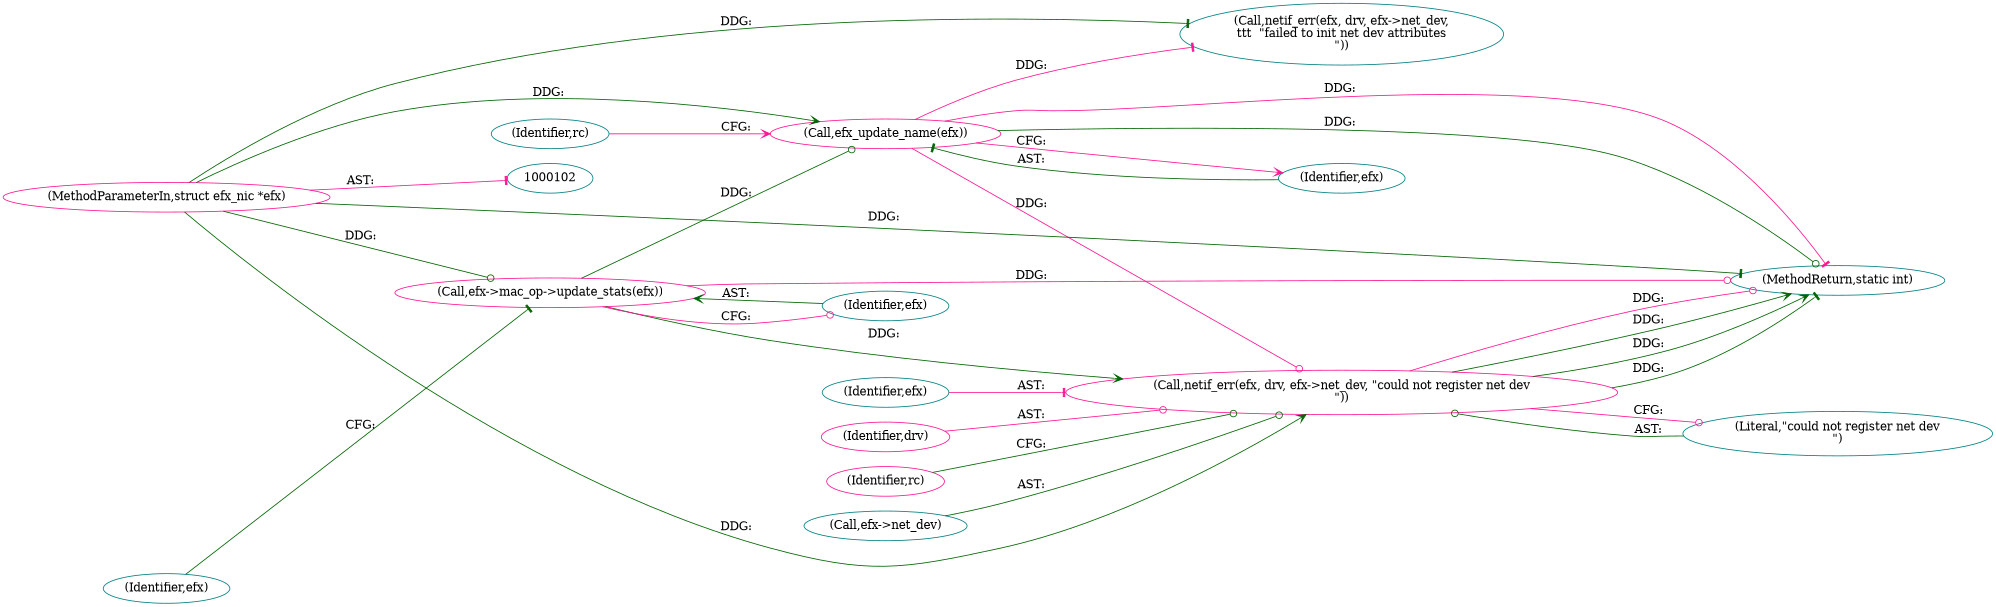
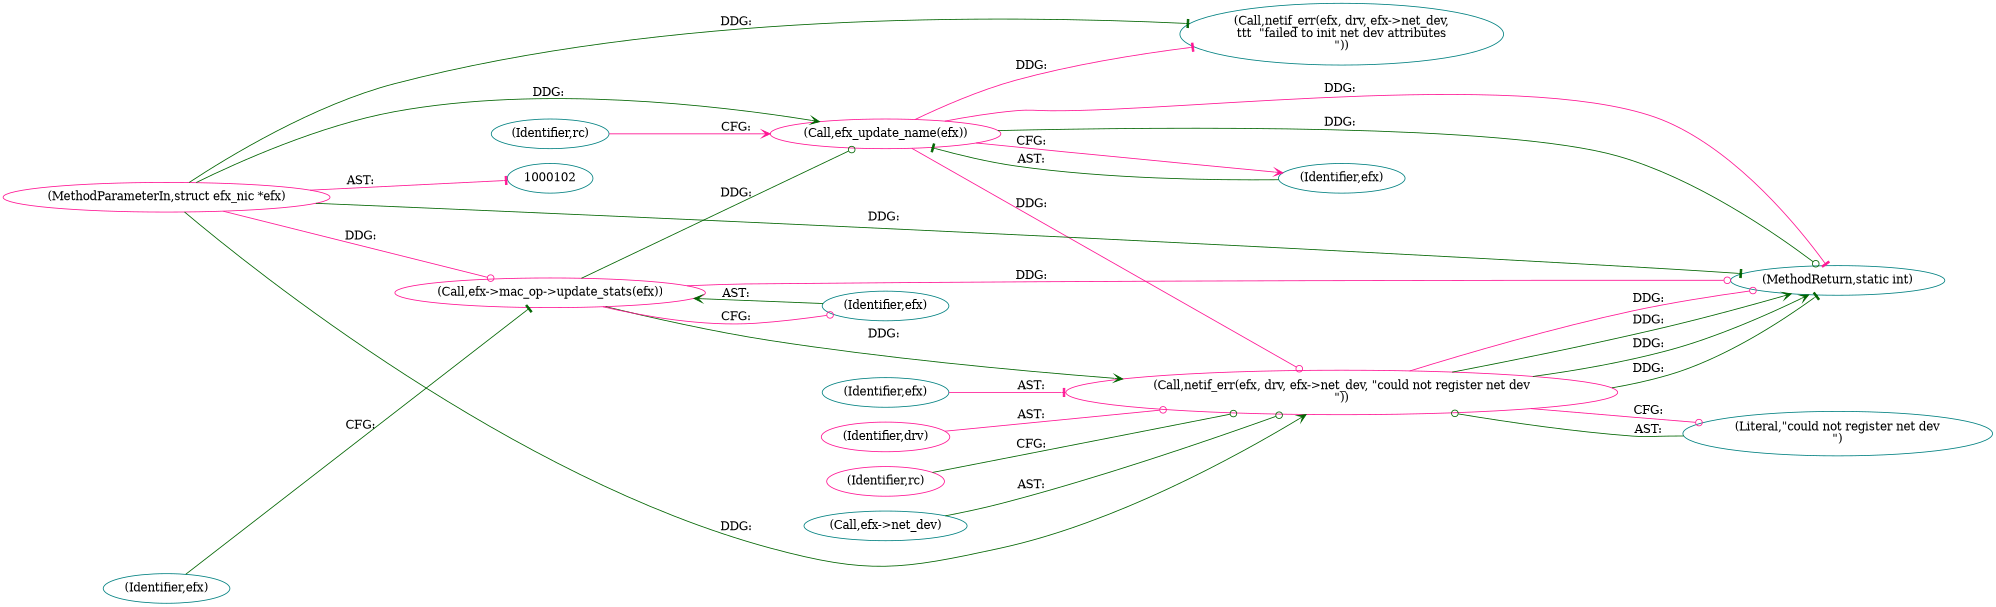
edge "(MethodParameterIn,struct efx_nic *efx)" -> "(Call,efx->mac_op->update_stats(efx))": color darkgreen -> deeppink
